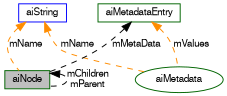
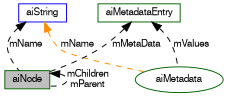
edge "aiMetadata" -> "aiMetadataEntry": color darkorange -> black
edge "aiNode" -> "aiString": color darkorange -> black
